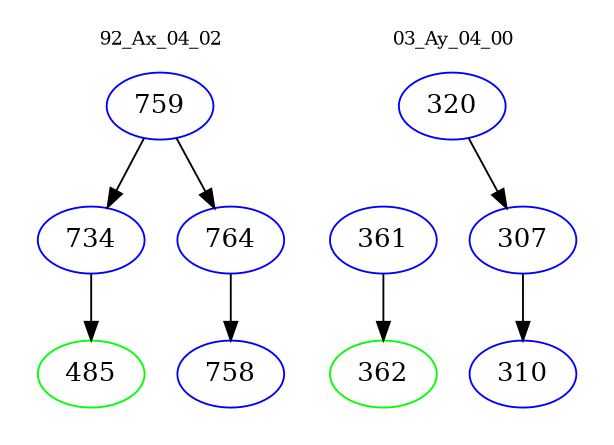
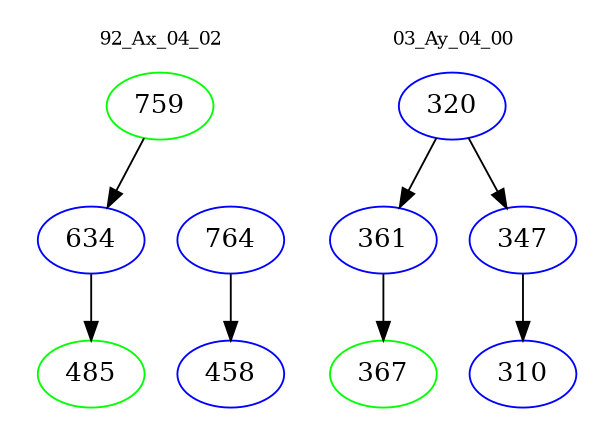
node "759": color blue -> green
edge "320" -> "361": added
edge "759" -> "764": removed
node "734": label "734" -> "634"
node "307": label "307" -> "347"
node "758": label "758" -> "458"
node "362": label "362" -> "367"
